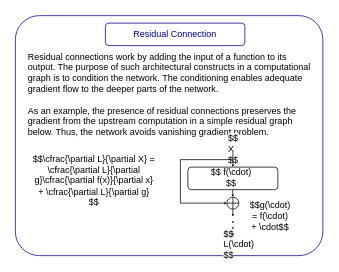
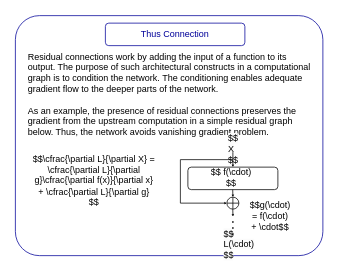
node "Residual Connection": label "Residual Connection" -> "Thus Connection"
